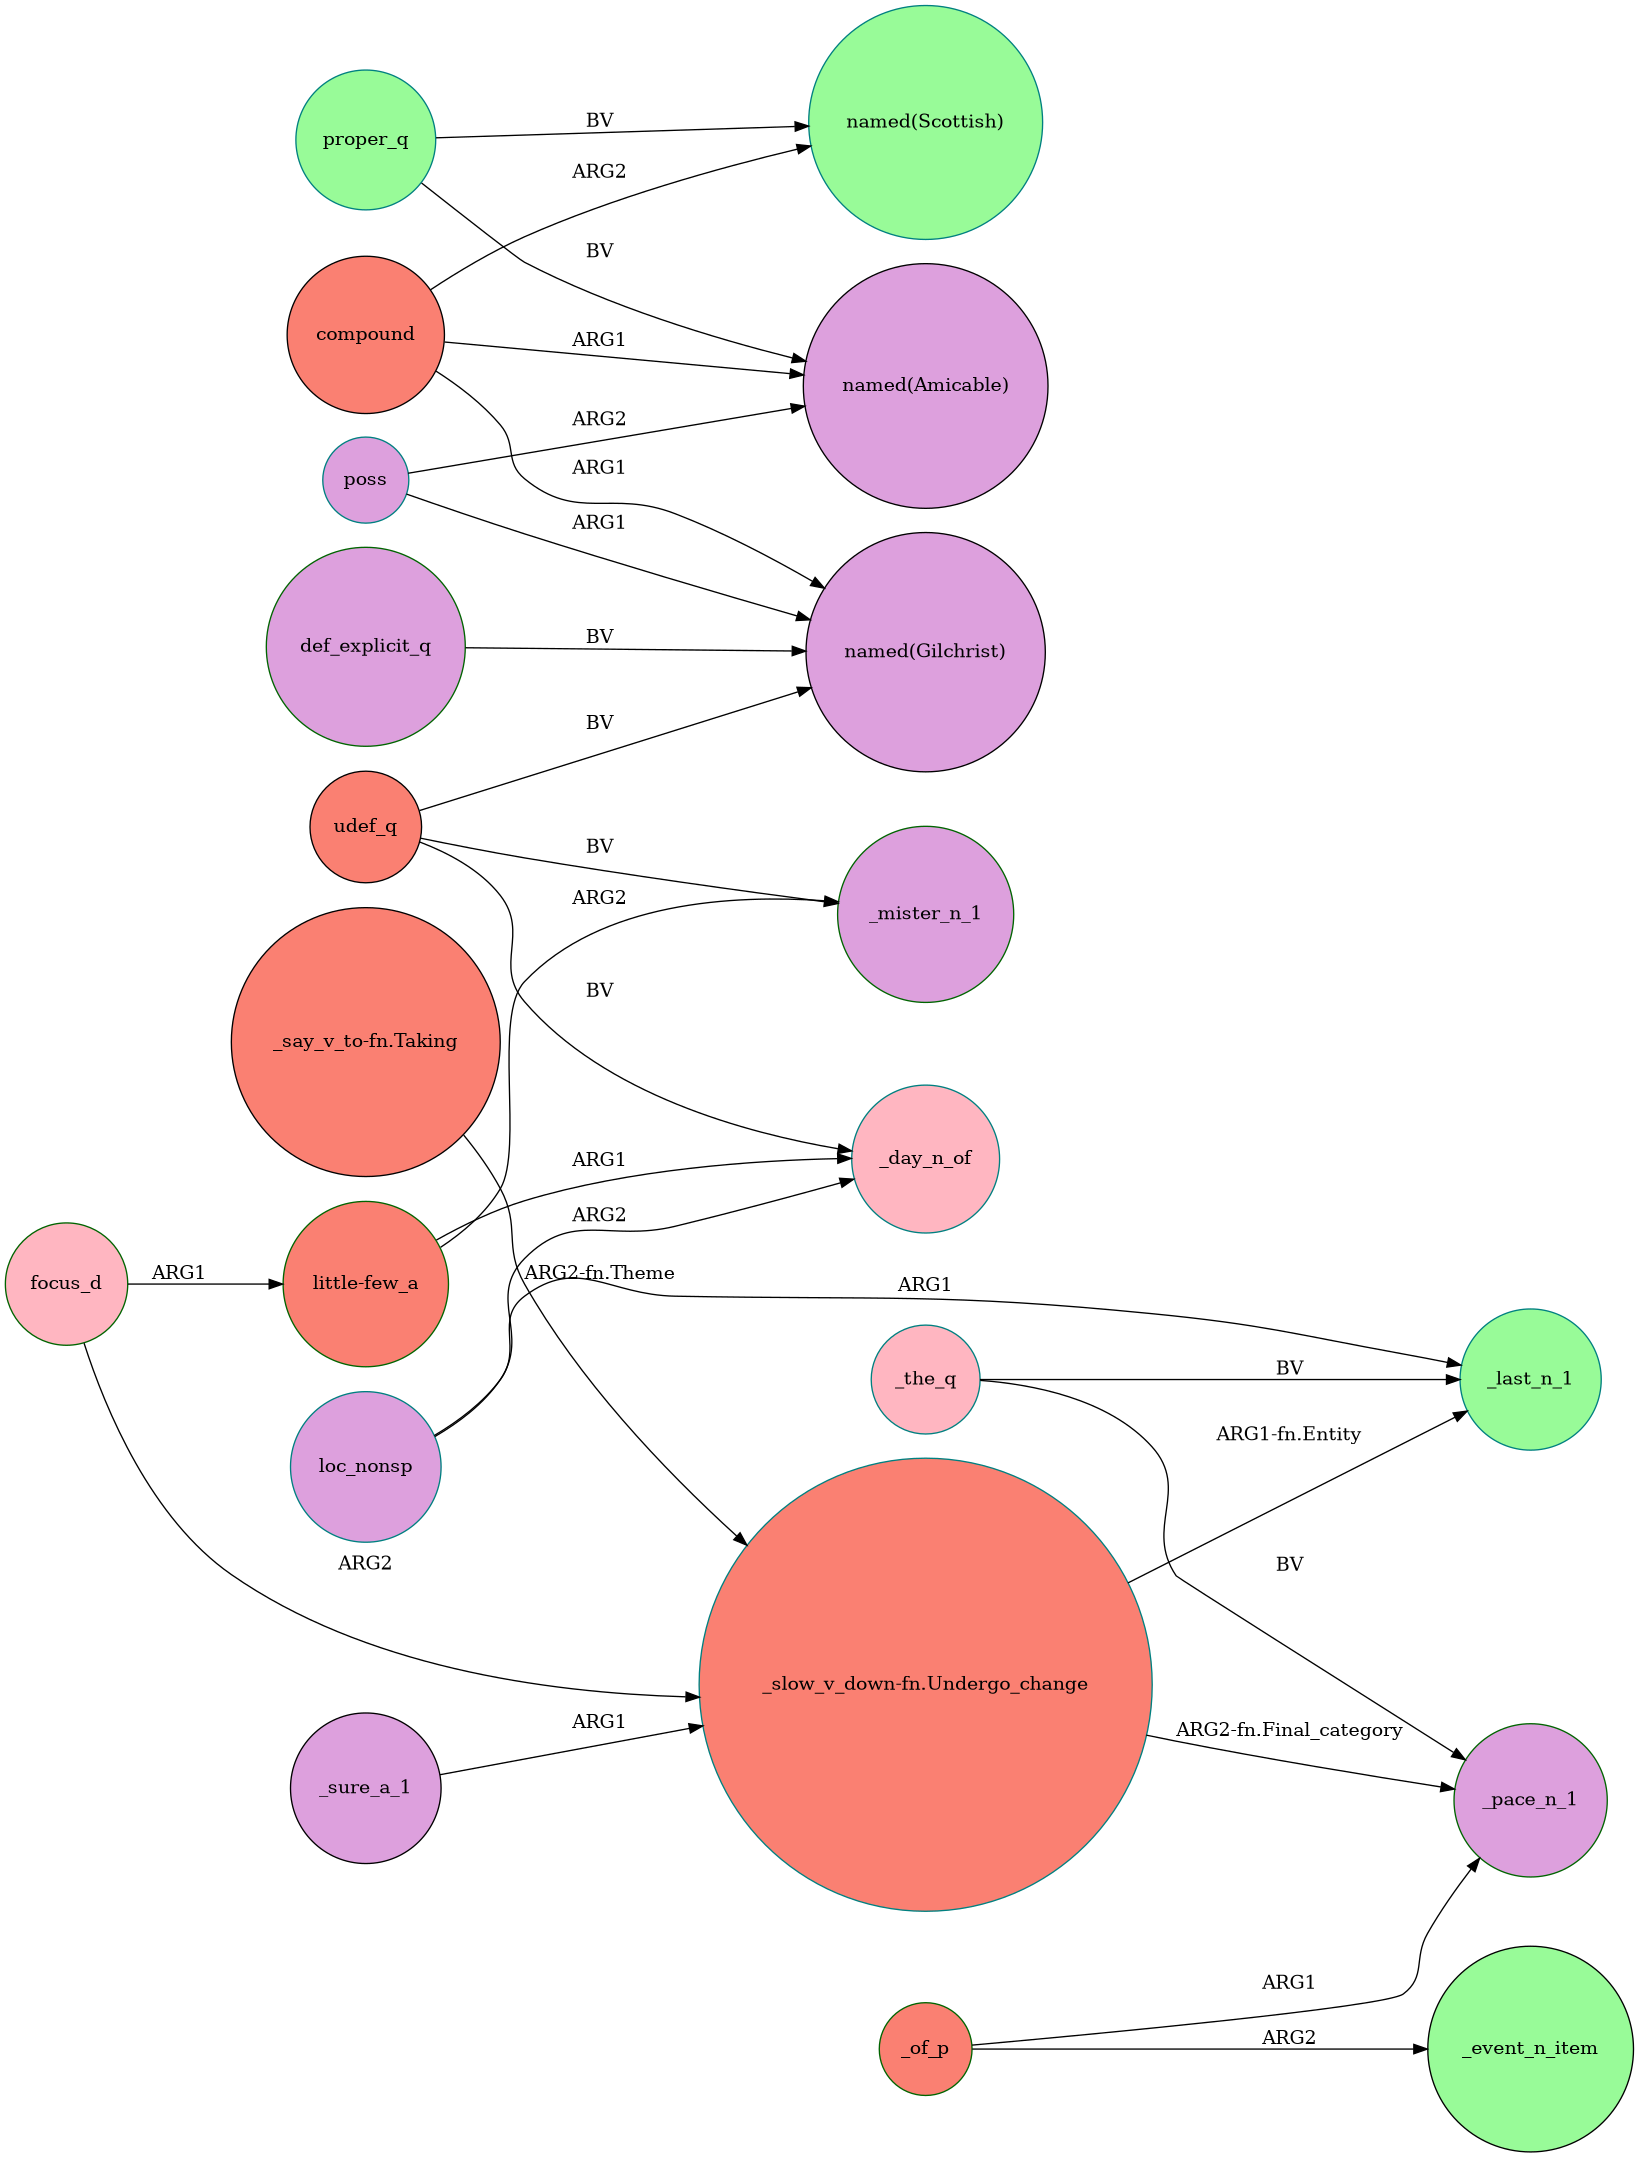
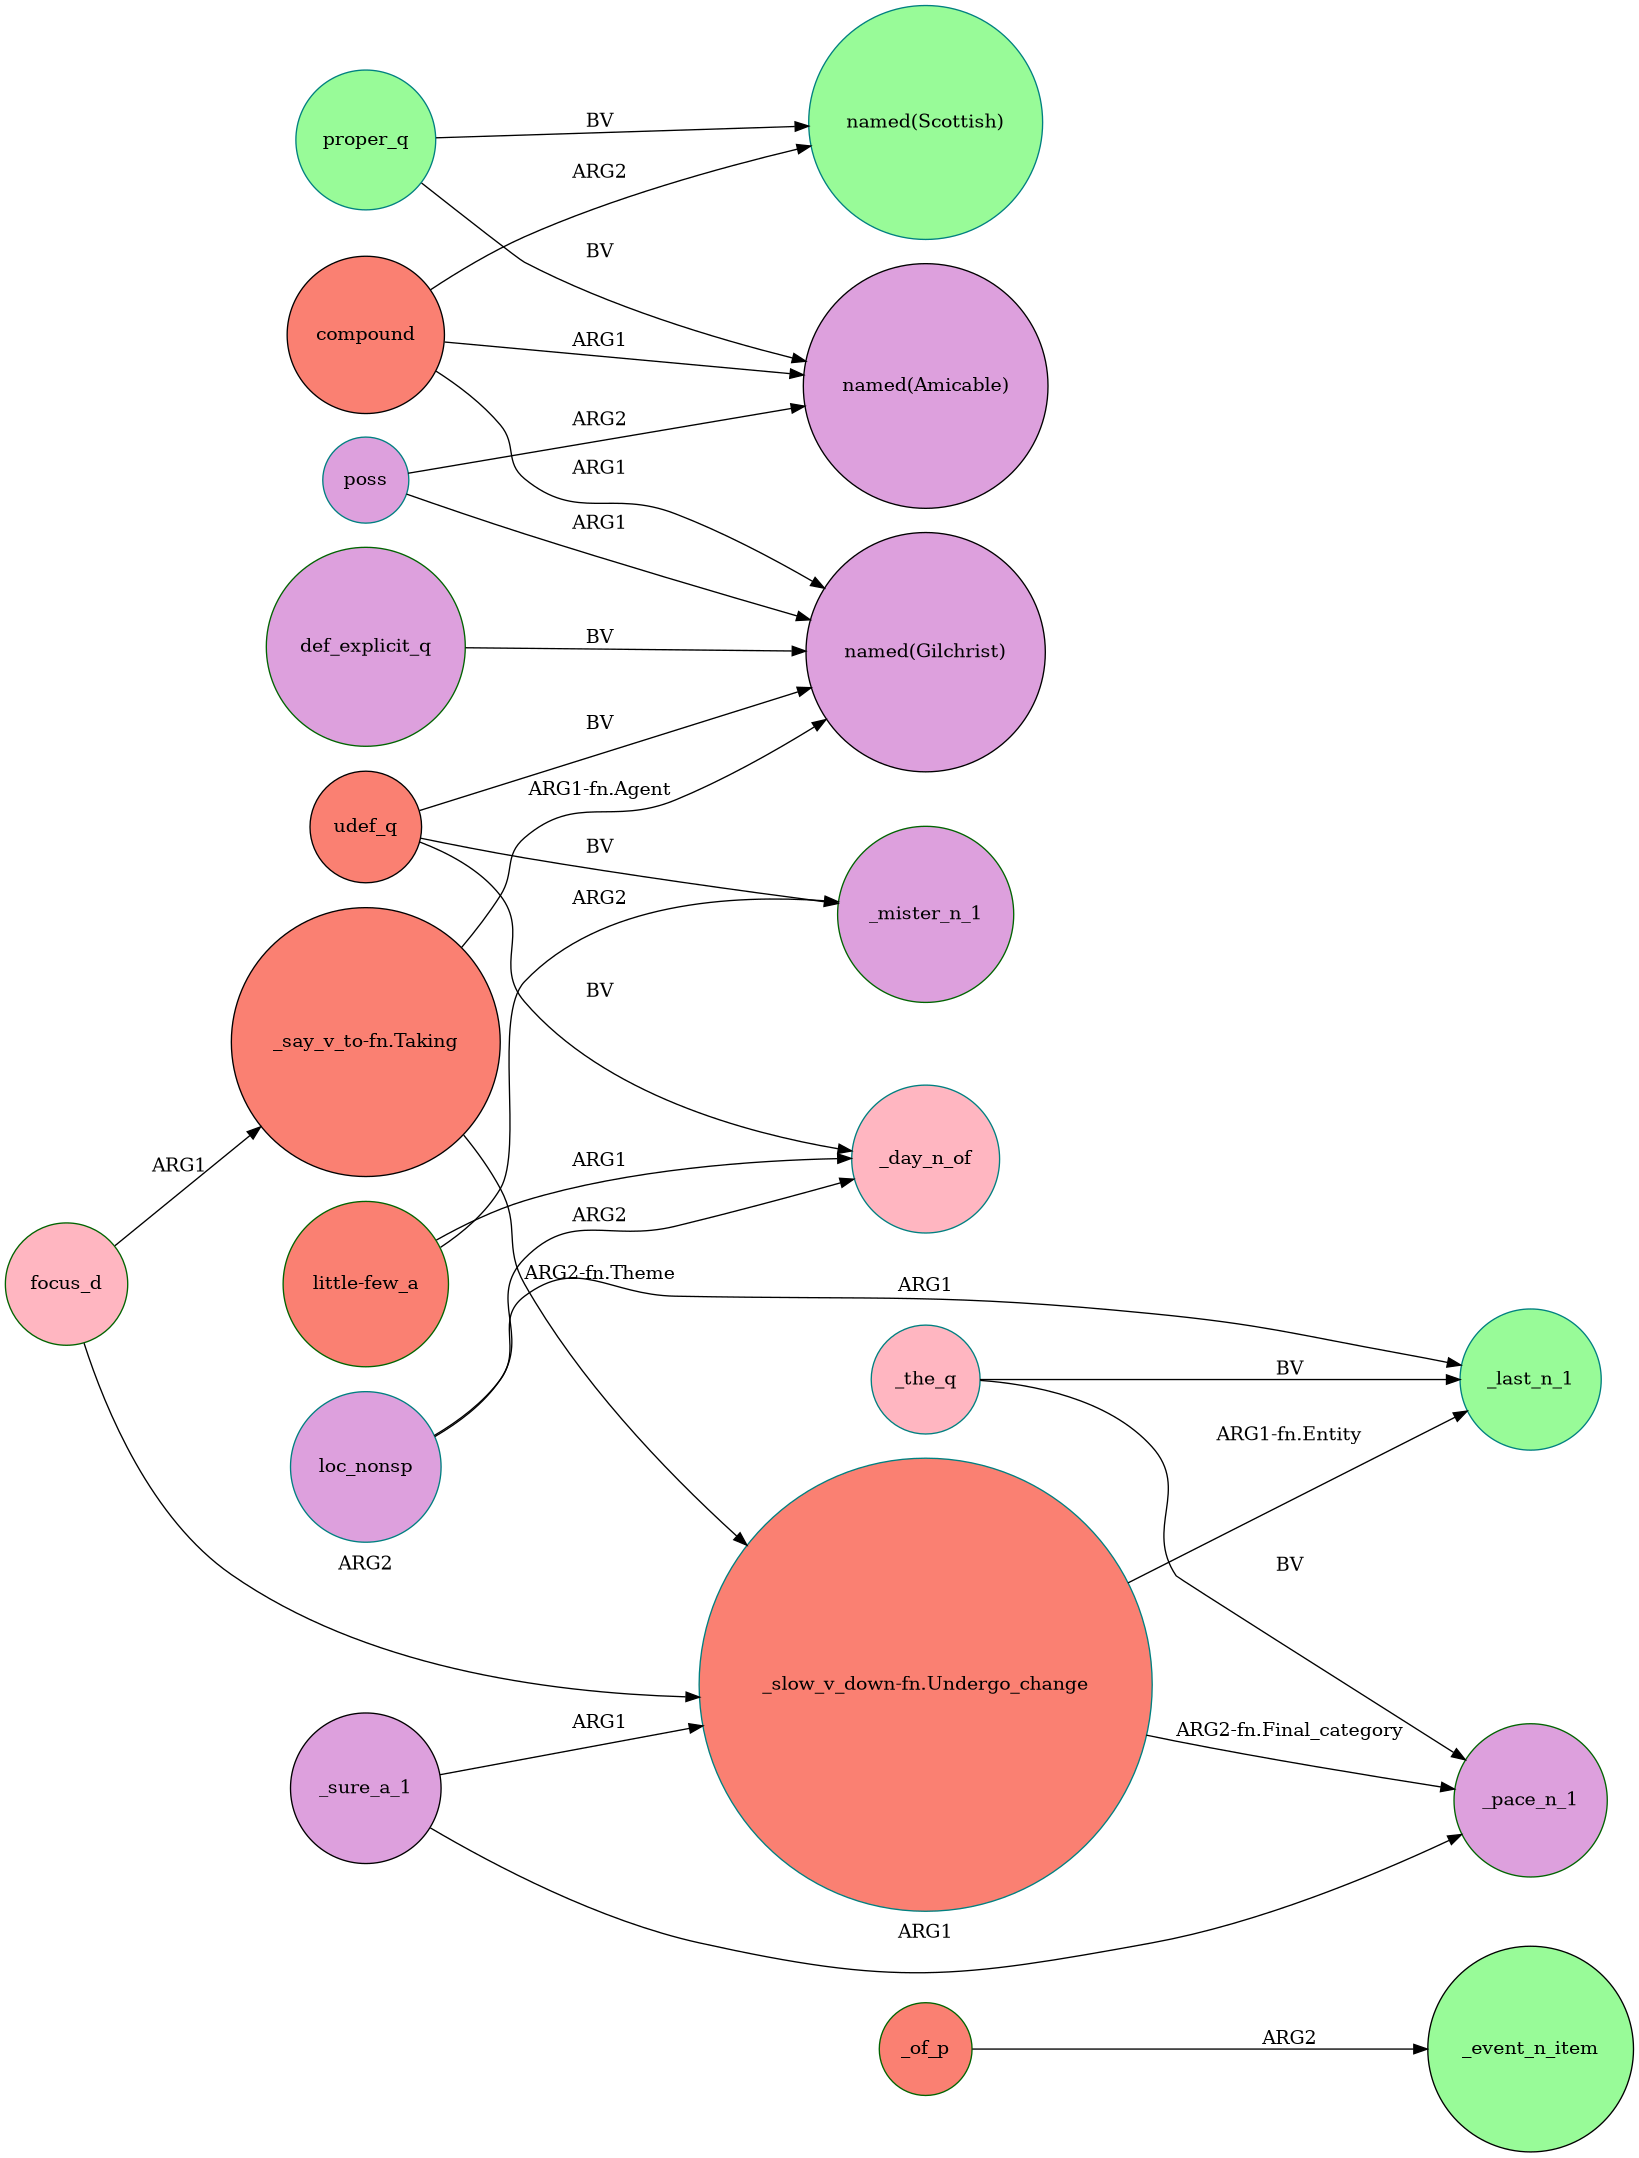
edge "_say_v_to-fn.Taking" -> "named(Gilchrist)": added, label "ARG1-fn.Agent"
edge "focus_d" -> "little-few_a": now "focus_d" -> "_say_v_to-fn.Taking"
edge "_of_p" -> "_pace_n_1": now "_sure_a_1" -> "_pace_n_1"
